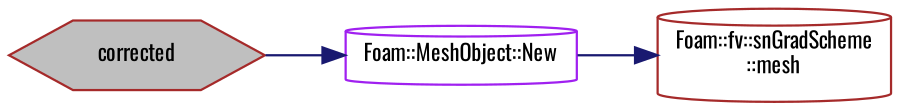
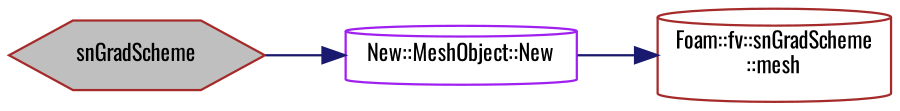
node "corrected": label "corrected" -> "snGradScheme"
node "Foam::MeshObject::New": label "Foam::MeshObject::New" -> "New::MeshObject::New"
